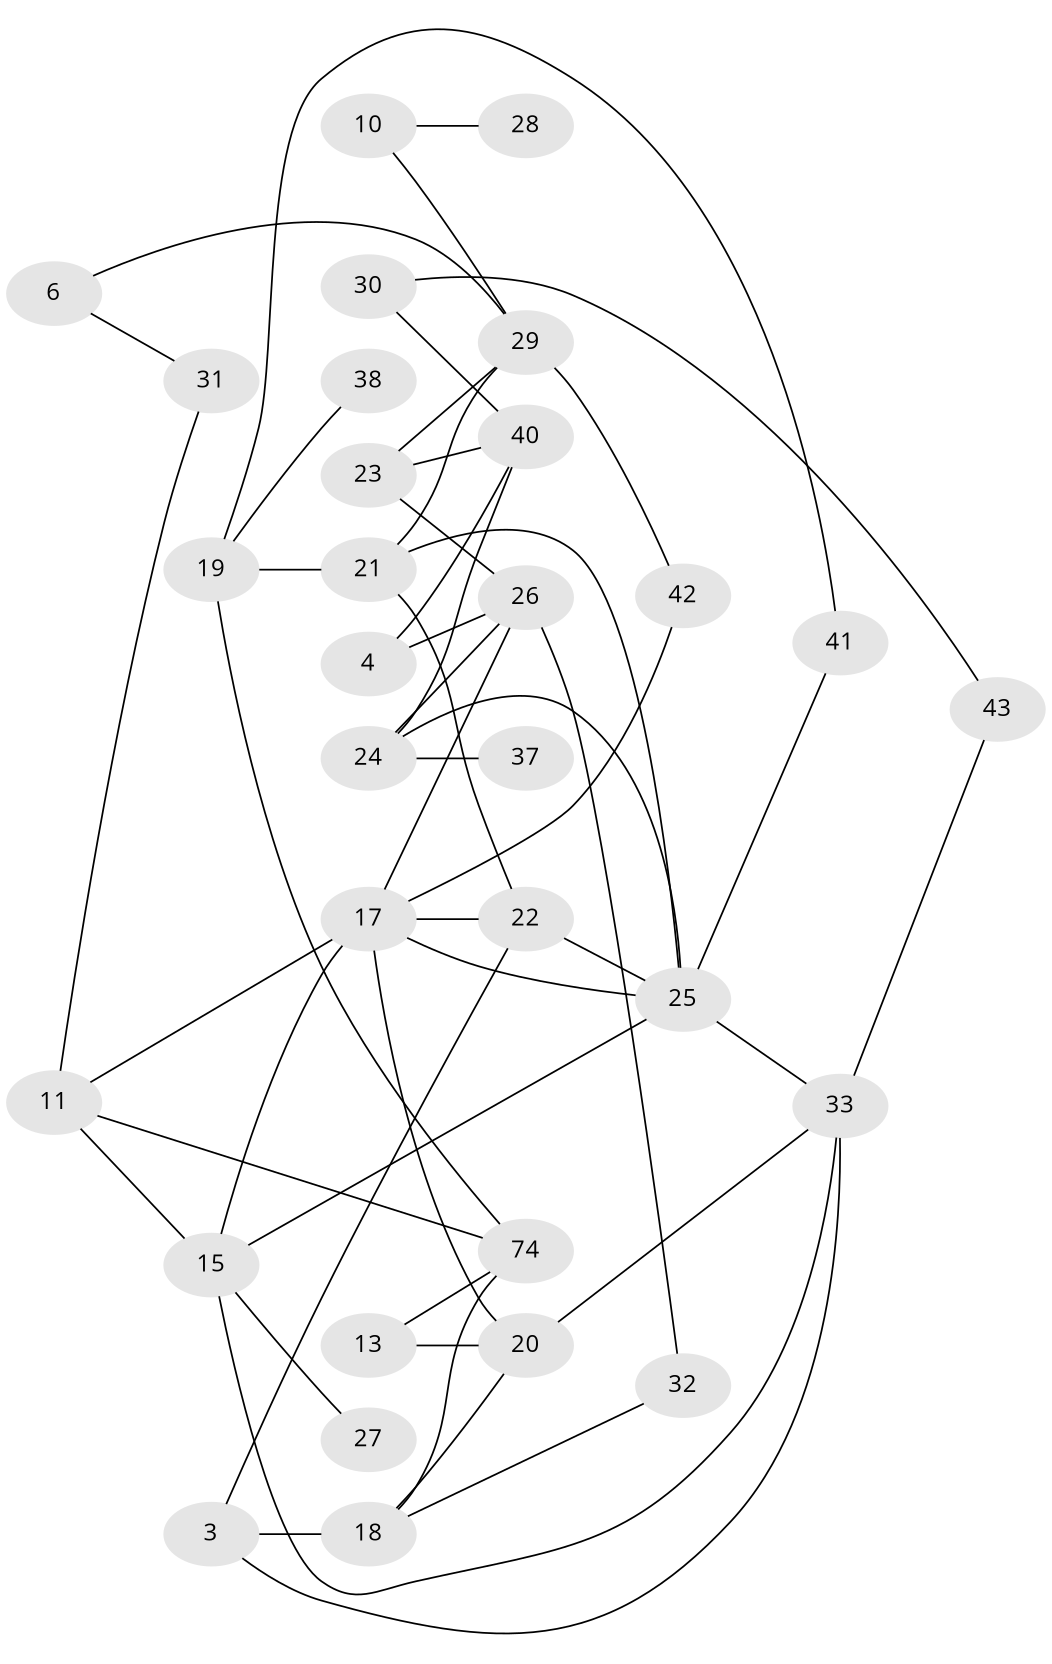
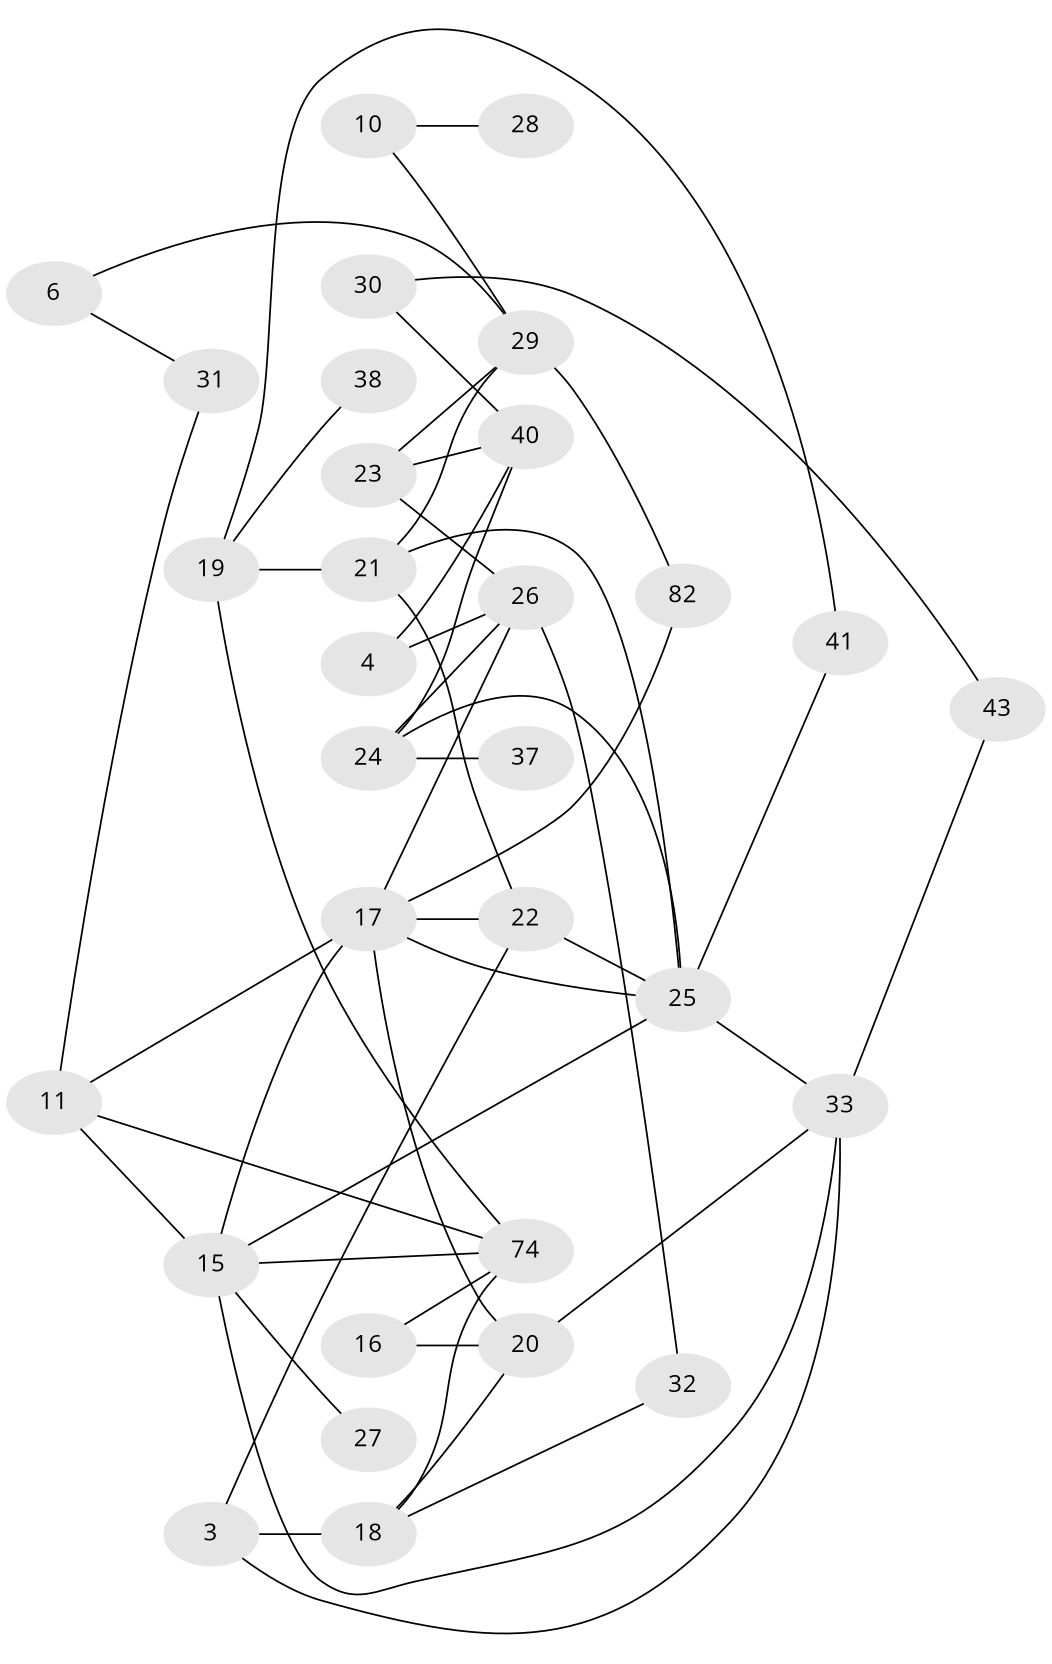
node "42": label "42" -> "82"
edge "74" -- "15": added
node "13": label "13" -> "16"
